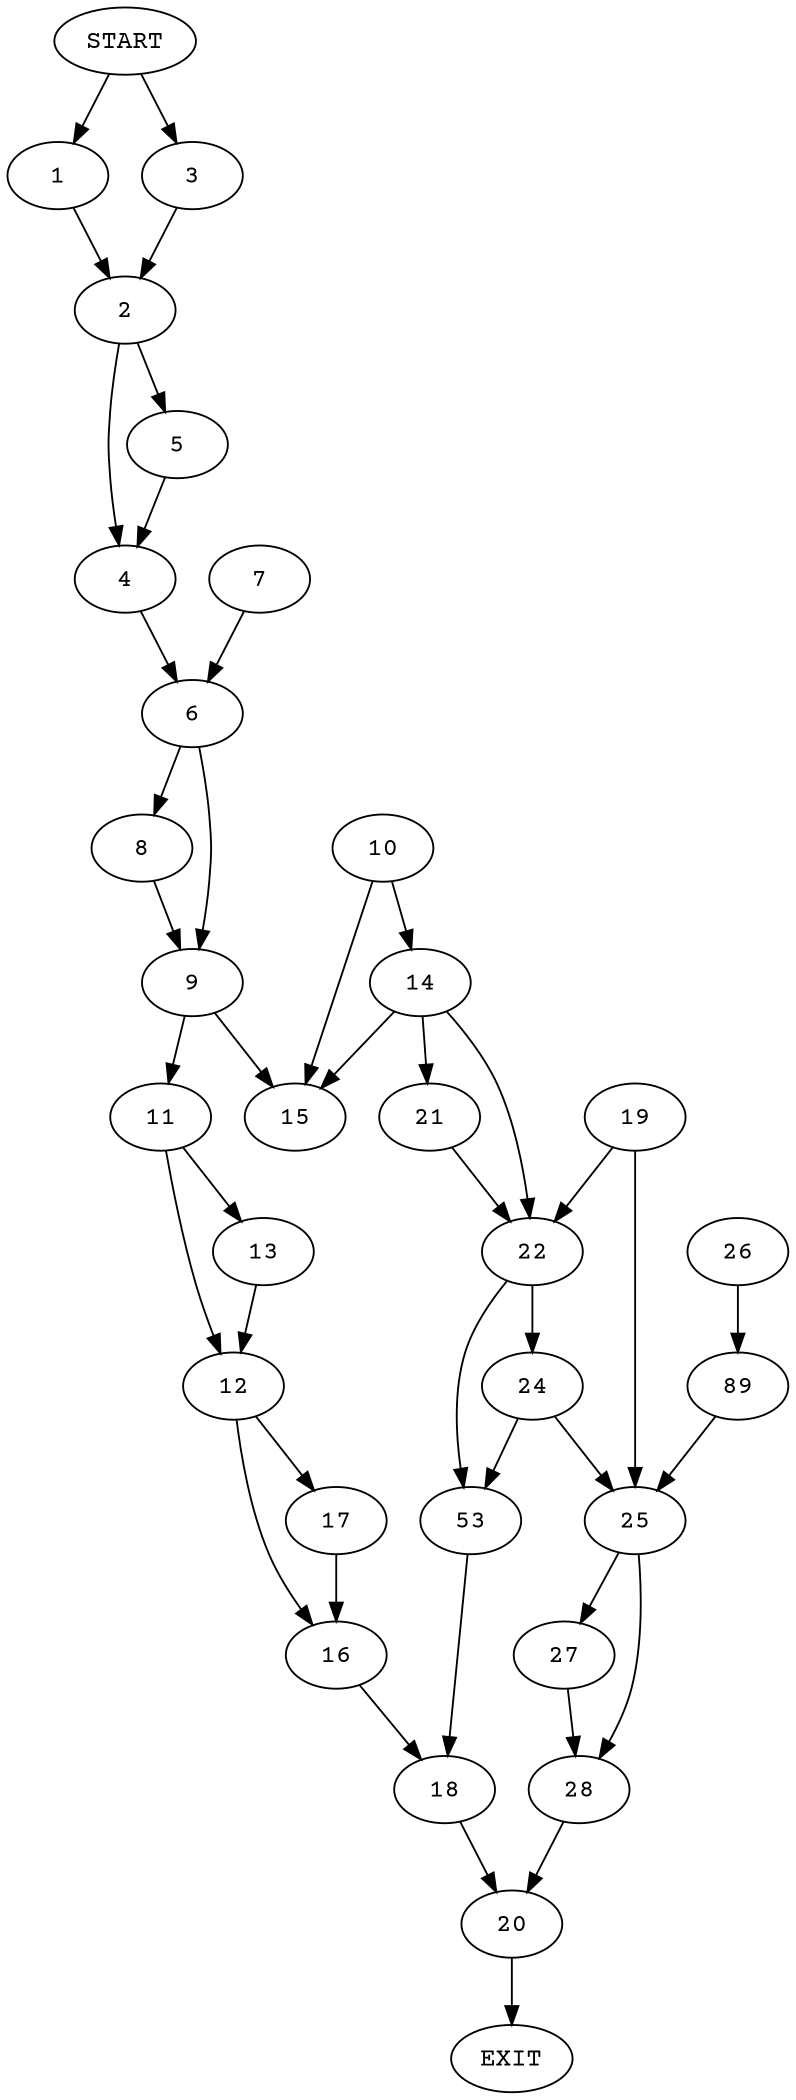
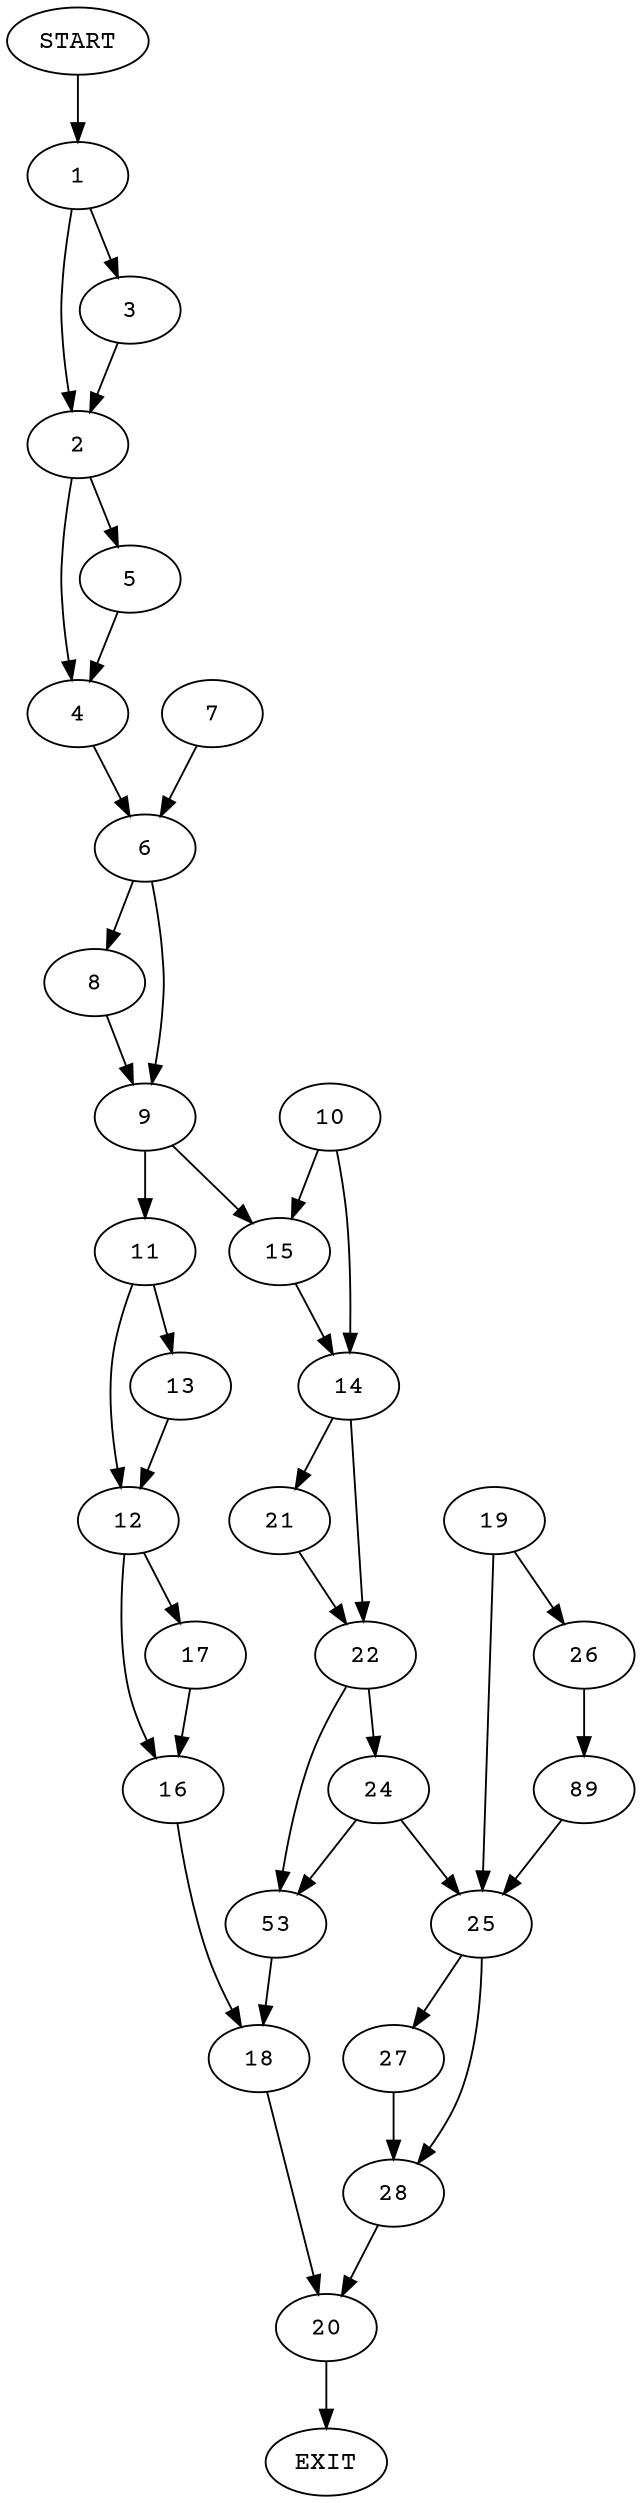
edge "START" -> "3": now "1" -> "3"
edge "14" -> "15": reversed
edge "19" -> "22": now "19" -> "26"
